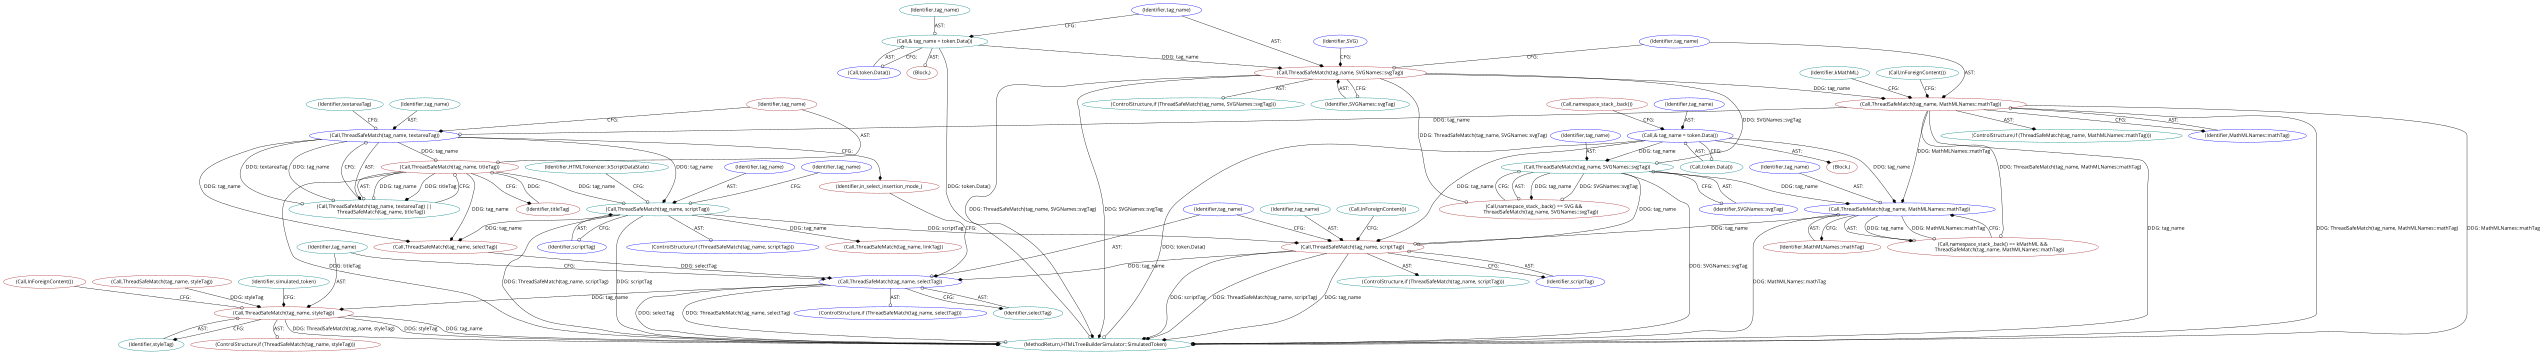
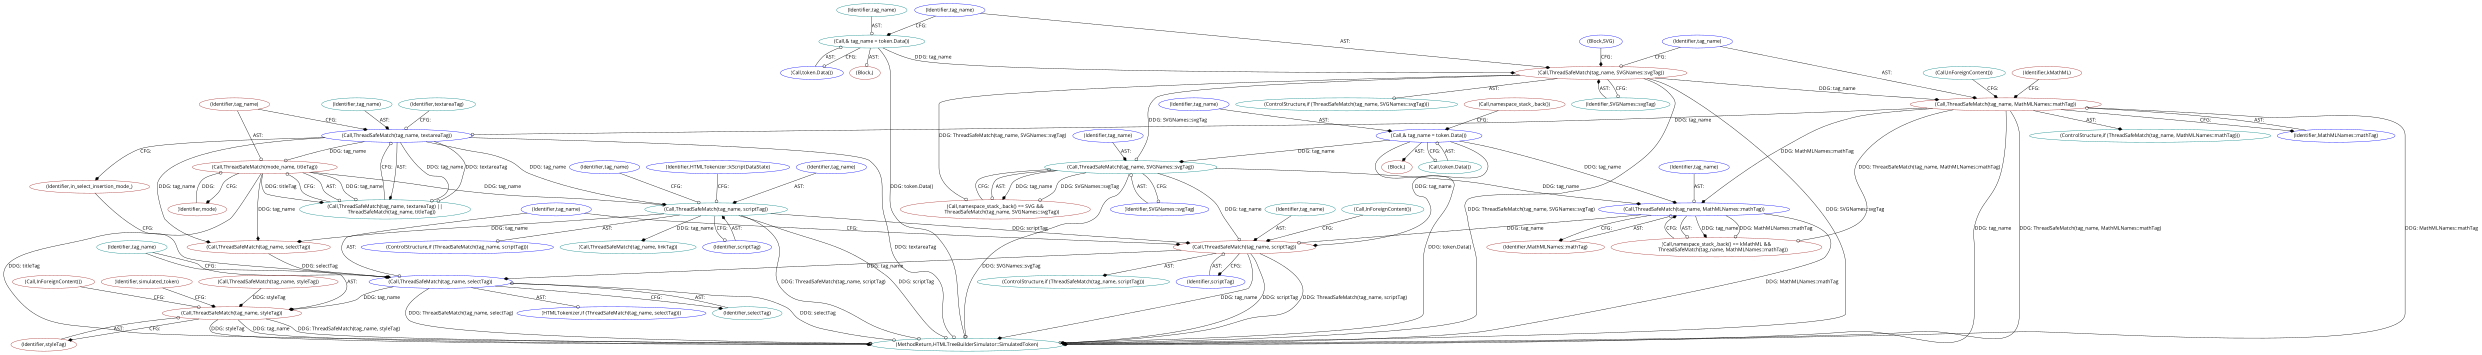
node "(Identifier,SVG)": label "(Identifier,SVG)" -> "(Block,SVG)"
node "(Identifier,kMathML)": color teal -> brown
edge "(Call,ThreadSafeMatch(tag_name, textareaTag))" -> "(MethodReturn,HTMLTreeBuilderSimulator::SimulatedToken)": added, label "DDG: textareaTag"
node "(Call,ThreadSafeMatch(tag_name, titleTag))": label "(Call,ThreadSafeMatch(tag_name, titleTag))" -> "(Call,ThreadSafeMatch(mode_name, titleTag))"
node "(Identifier,HTMLTokenizer::kScriptDataState)": color teal -> blue
node "(Identifier,titleTag)": label "(Identifier,titleTag)" -> "(Identifier,mode)"
node "(Call,ThreadSafeMatch(tag_name, linkTag))": color brown -> teal
node "(Identifier,simulated_token)": color teal -> brown
node "(ControlStructure,if (ThreadSafeMatch(tag_name, selectTag)))": label "(ControlStructure,if (ThreadSafeMatch(tag_name, selectTag)))" -> "(HTMLTokenizer,if (ThreadSafeMatch(tag_name, selectTag)))"
node "(Identifier,styleTag)": color teal -> brown
node "(ControlStructure,if (ThreadSafeMatch(tag_name, styleTag)))": removed
